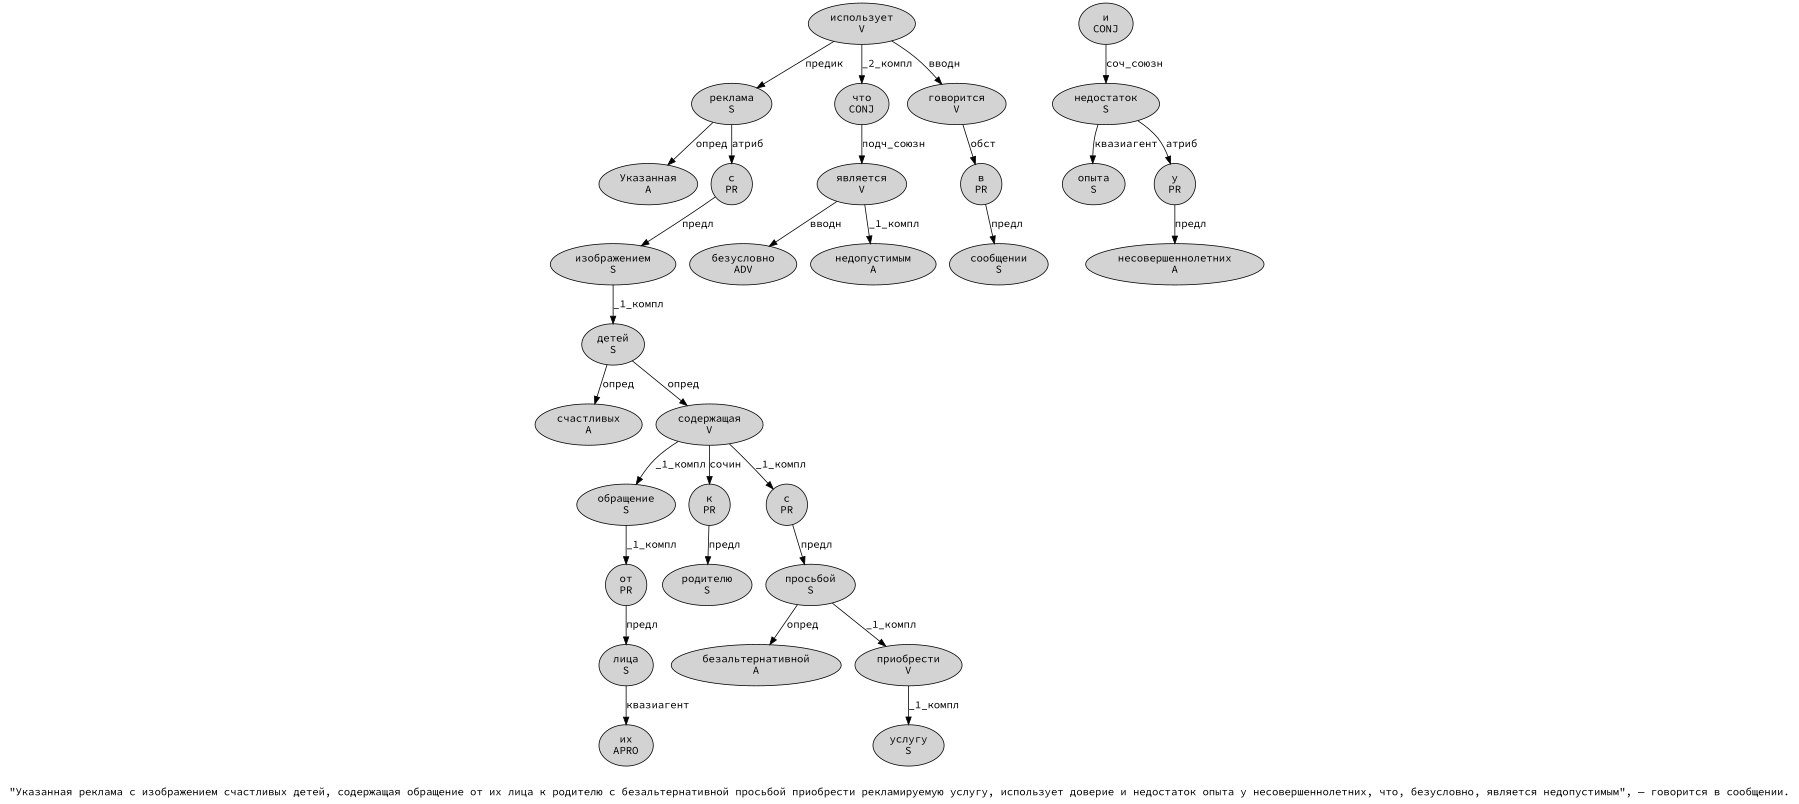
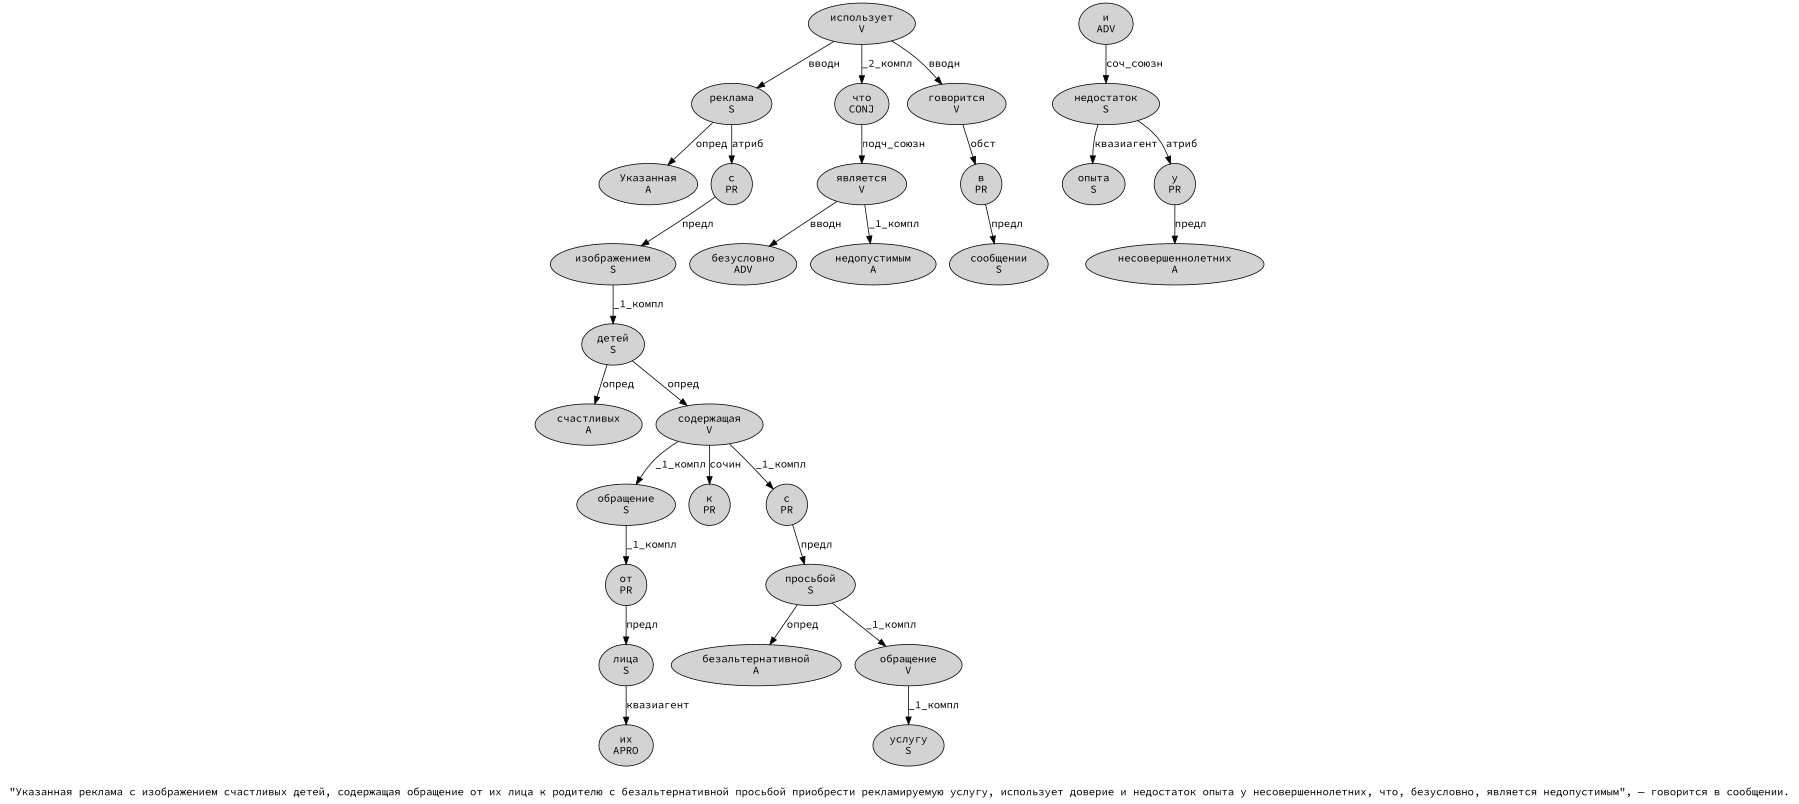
node "и CONJ": label "и CONJ" -> "и ADV"
edge "использует V" -> "реклама S": label "предик" -> "вводн"
node "родителю S": removed
node "приобрести V": label "приобрести V" -> "обращение V"
